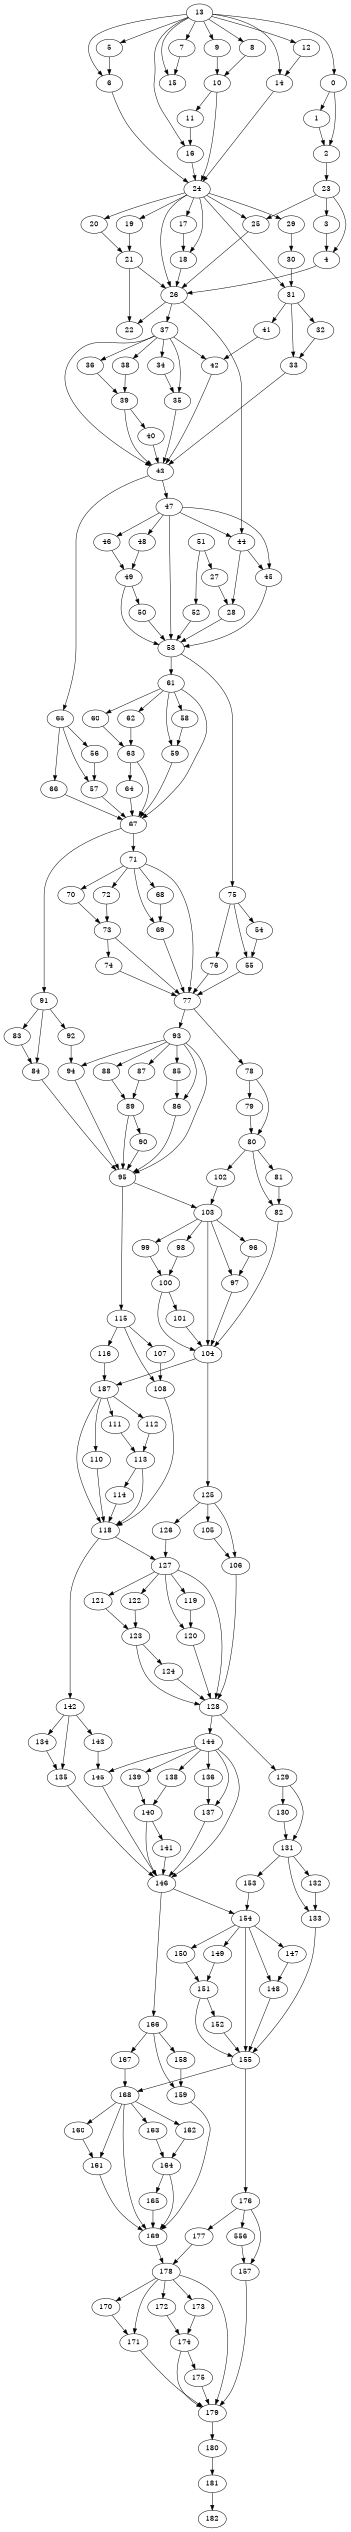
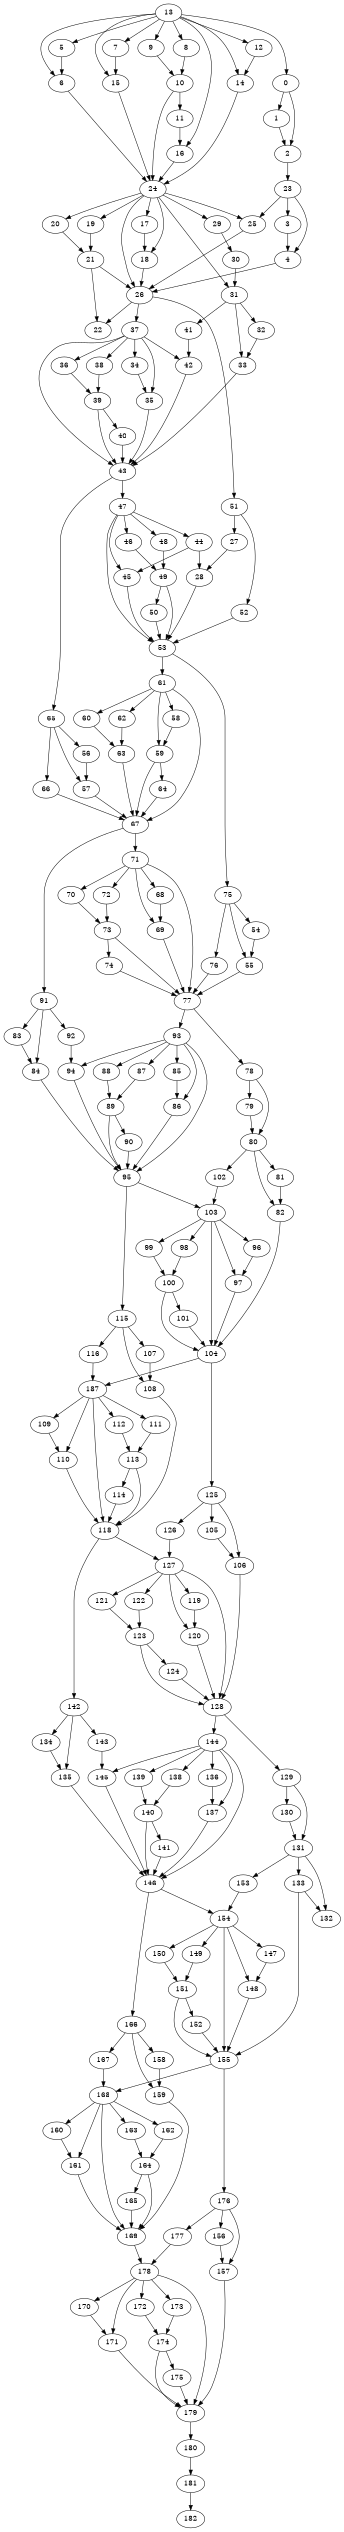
edge "15" -> "24": added
edge "26" -> "44": now "26" -> "51"
edge "63" -> "64": now "59" -> "64"
node "109": added
edge "132" -> "133": reversed
node "556": label "556" -> "156"
